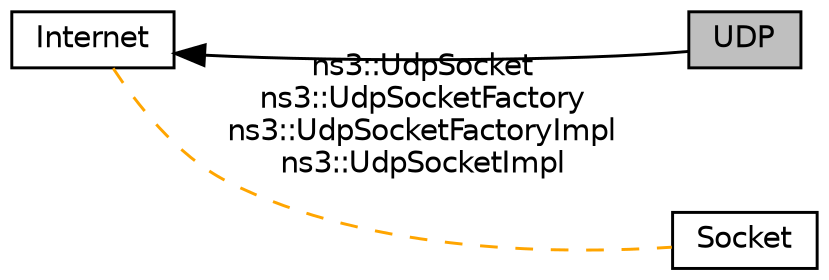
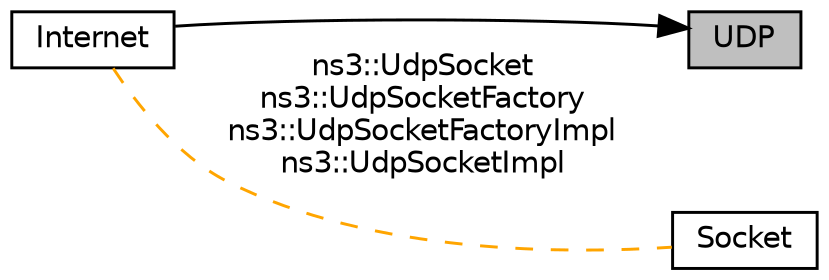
edge "UDP" -> "Internet": reversed
